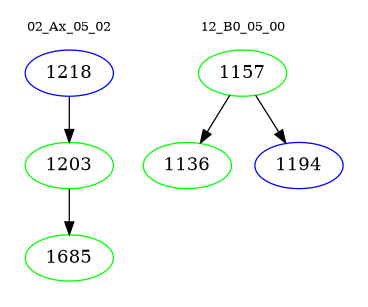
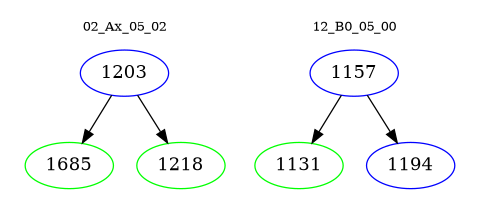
node "1218": color blue -> green
node "1157": color green -> blue
edge "1218" -> "1203": reversed
node "1203": color green -> blue
node "1136": label "1136" -> "1131"
